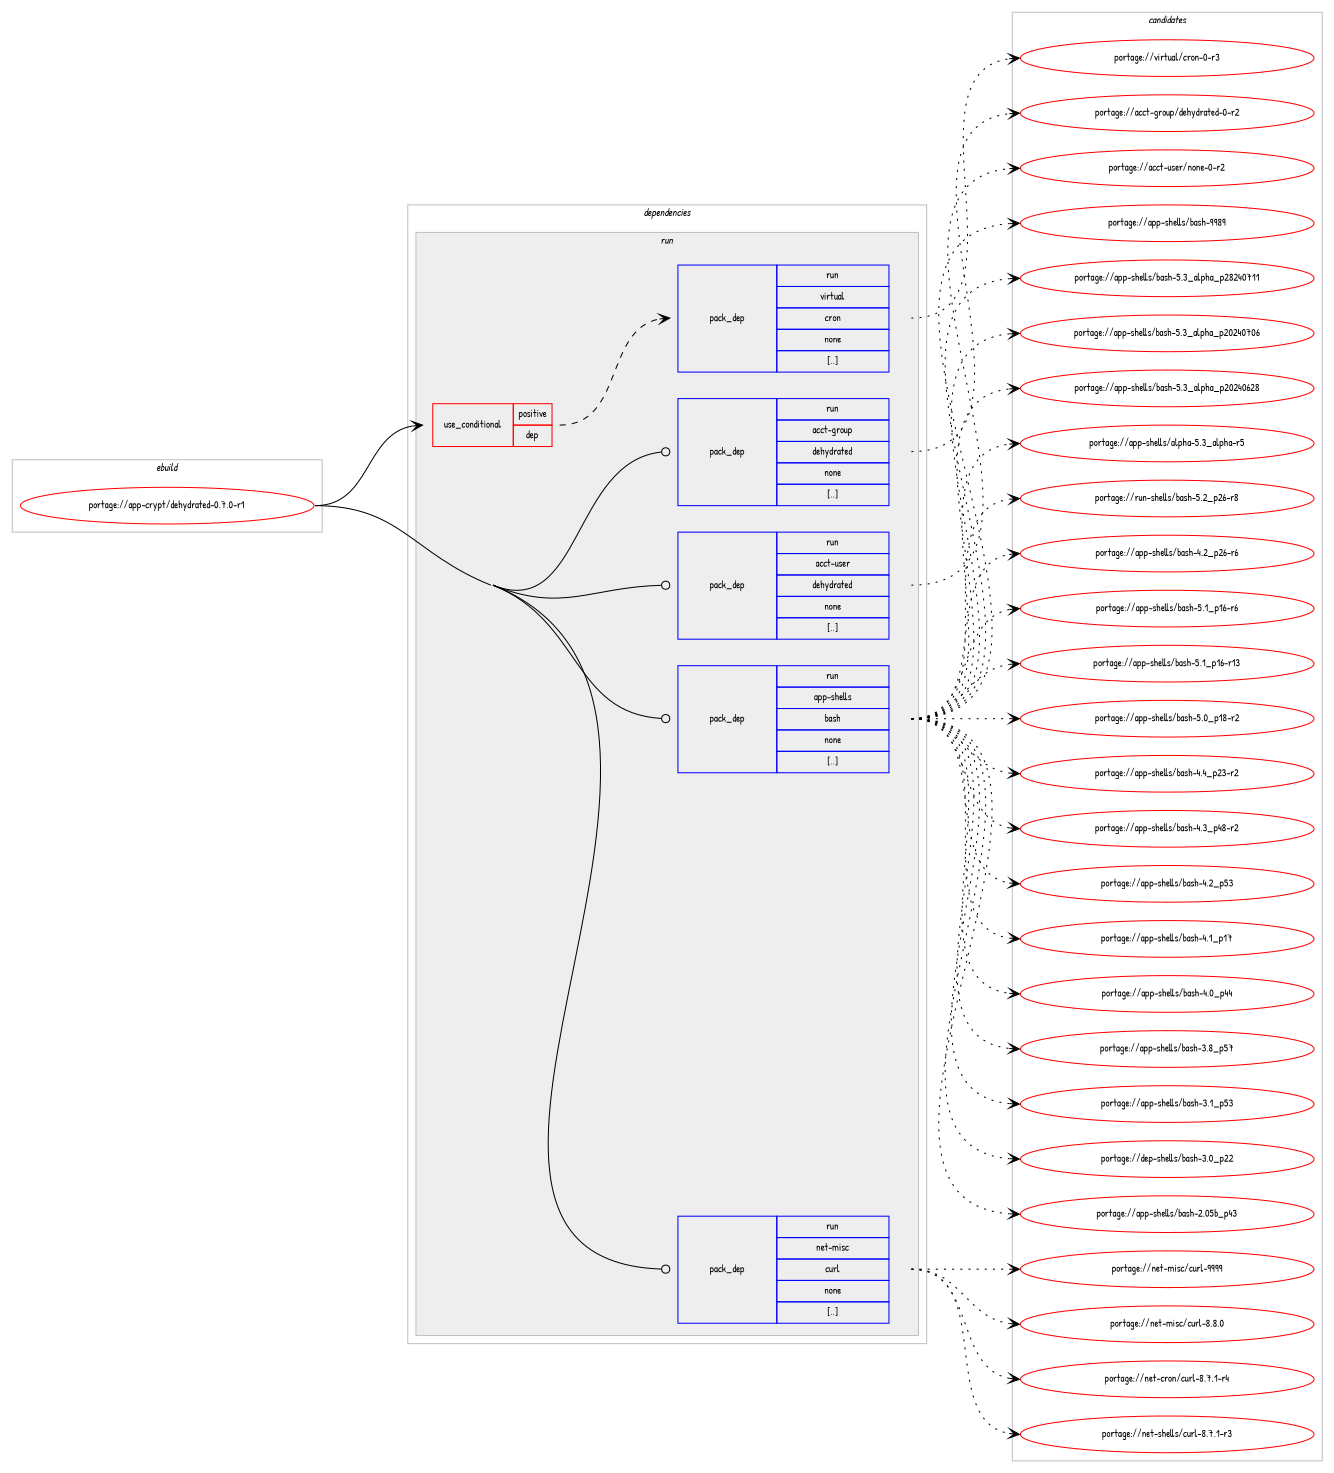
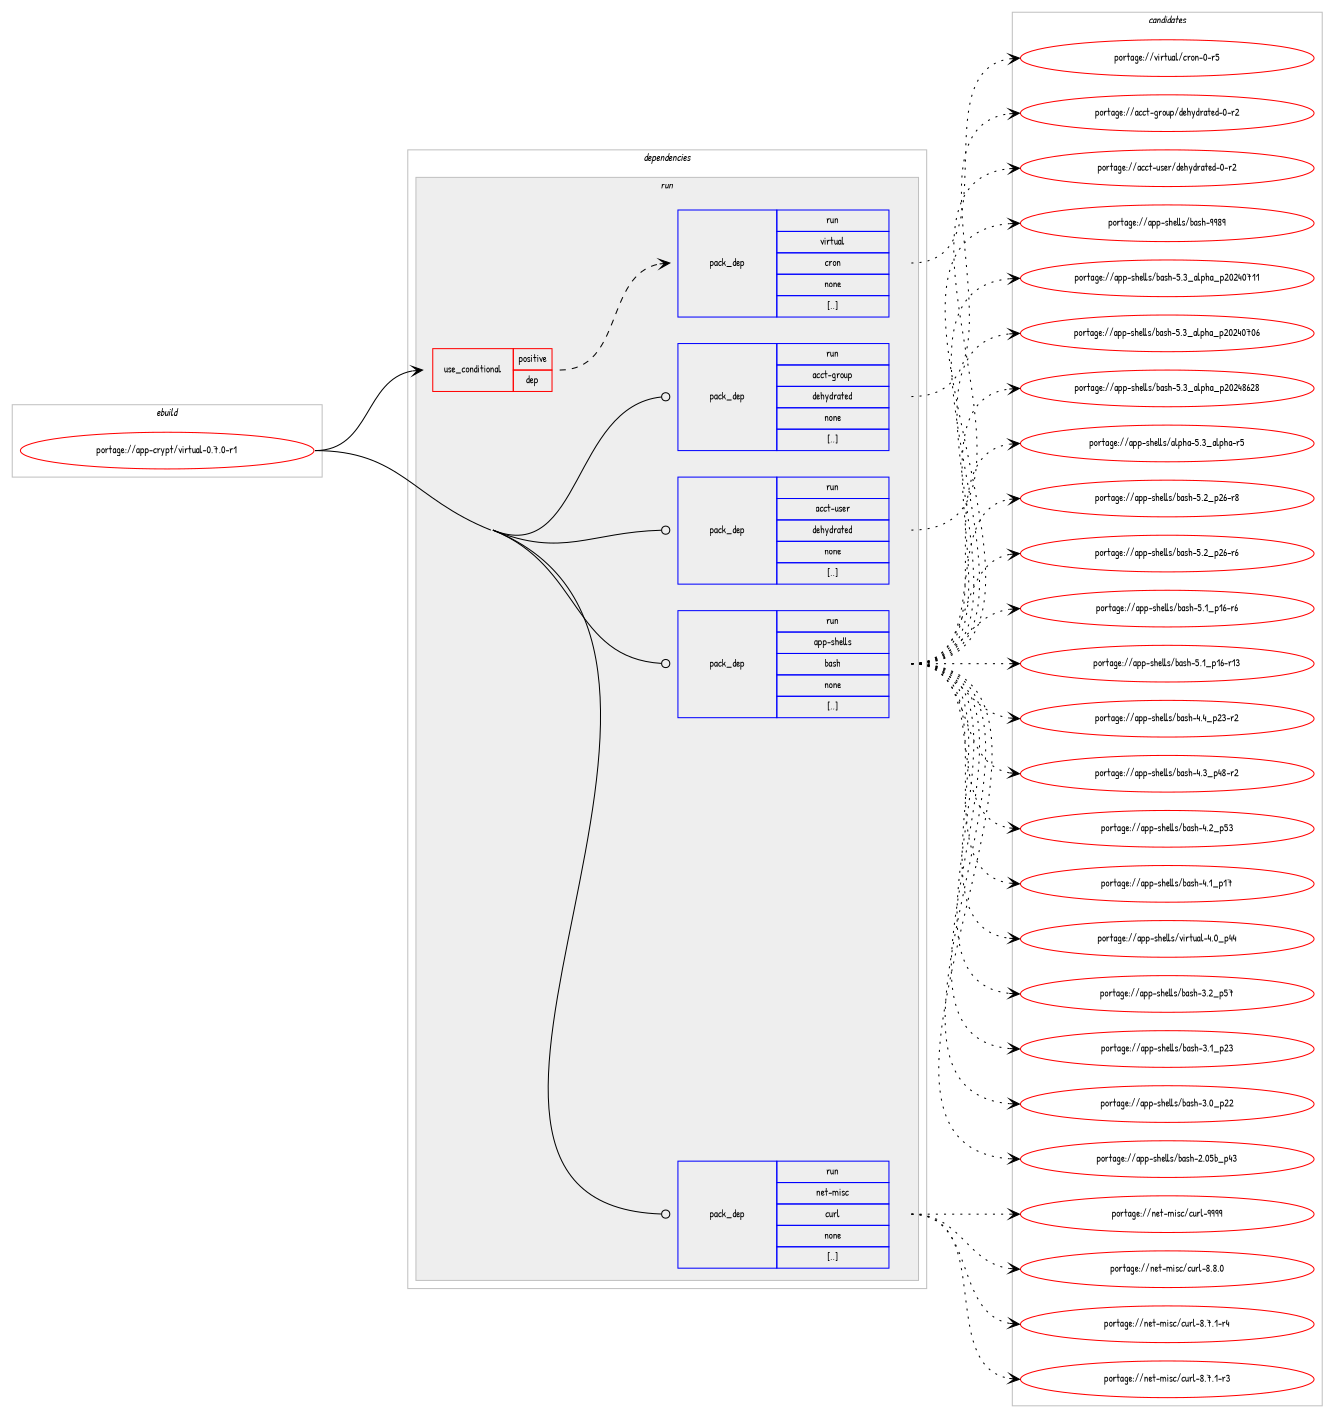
node "portage://virtual/cron-0-r3": label "portage://virtual/cron-0-r3" -> "portage://virtual/cron-0-r5"
node "portage://acct-user/none-0-r2": label "portage://acct-user/none-0-r2" -> "portage://acct-user/dehydrated-0-r2"
node "portage://app-shells/bash-5.3_alpha_p28240711": label "portage://app-shells/bash-5.3_alpha_p28240711" -> "portage://app-shells/bash-5.3_alpha_p20240711"
node "portage://app-shells/bash-5.3_alpha_p20240628": label "portage://app-shells/bash-5.3_alpha_p20240628" -> "portage://app-shells/bash-5.3_alpha_p20248628"
node "portage://run-shells/bash-5.2_p26-r8": label "portage://run-shells/bash-5.2_p26-r8" -> "portage://app-shells/bash-5.2_p26-r8"
node "portage://app-crypt/dehydrated-0.7.0-r1": label "portage://app-crypt/dehydrated-0.7.0-r1" -> "portage://app-crypt/virtual-0.7.0-r1"
node "portage://app-shells/bash-4.2_p26-r6": label "portage://app-shells/bash-4.2_p26-r6" -> "portage://app-shells/bash-5.2_p26-r6"
node "portage://app-shells/bash-5.0_p18-r2": removed
node "portage://app-shells/bash-4.0_p44": label "portage://app-shells/bash-4.0_p44" -> "portage://app-shells/virtual-4.0_p44"
node "portage://app-shells/bash-3.8_p57": label "portage://app-shells/bash-3.8_p57" -> "portage://app-shells/bash-3.2_p57"
node "portage://app-shells/bash-3.1_p53": label "portage://app-shells/bash-3.1_p53" -> "portage://app-shells/bash-3.1_p23"
node "portage://dep-shells/bash-3.0_p22": label "portage://dep-shells/bash-3.0_p22" -> "portage://app-shells/bash-3.0_p22"
node "portage://net-cron/curl-8.7.1-r4": label "portage://net-cron/curl-8.7.1-r4" -> "portage://net-misc/curl-8.7.1-r4"
node "portage://net-shells/curl-8.7.1-r3": label "portage://net-shells/curl-8.7.1-r3" -> "portage://net-misc/curl-8.7.1-r3"
